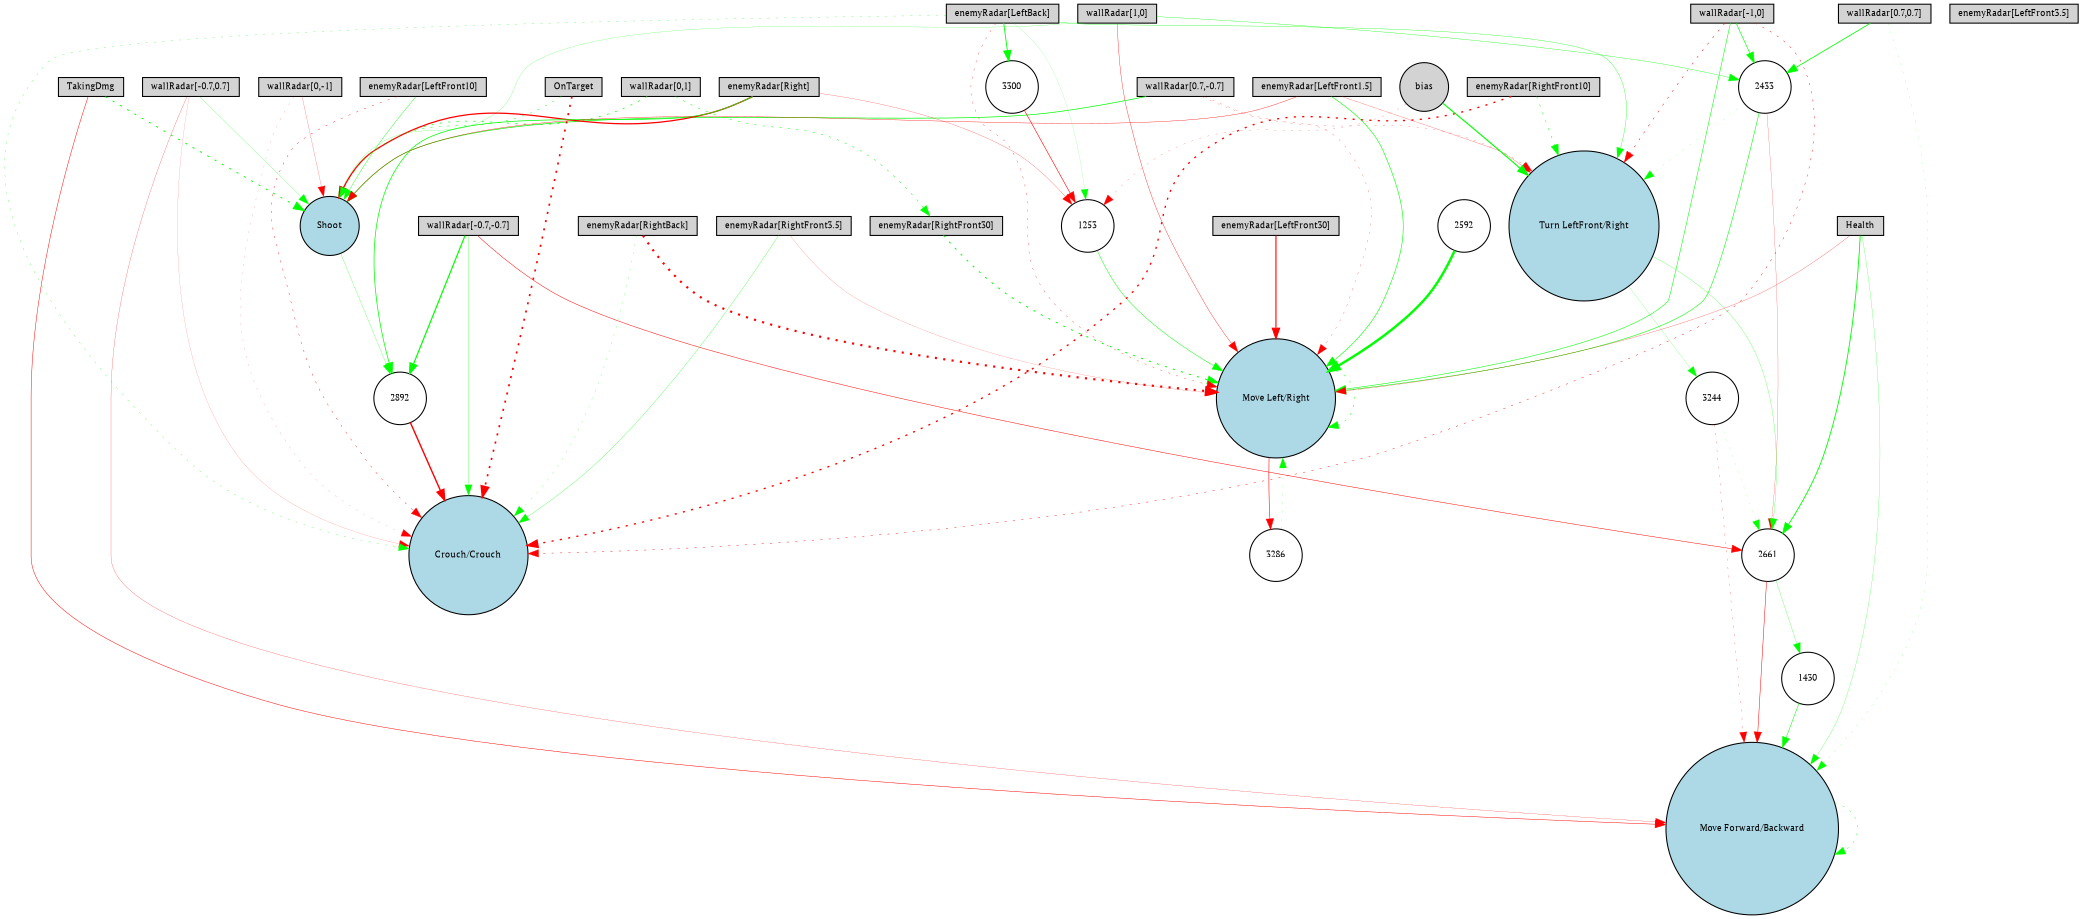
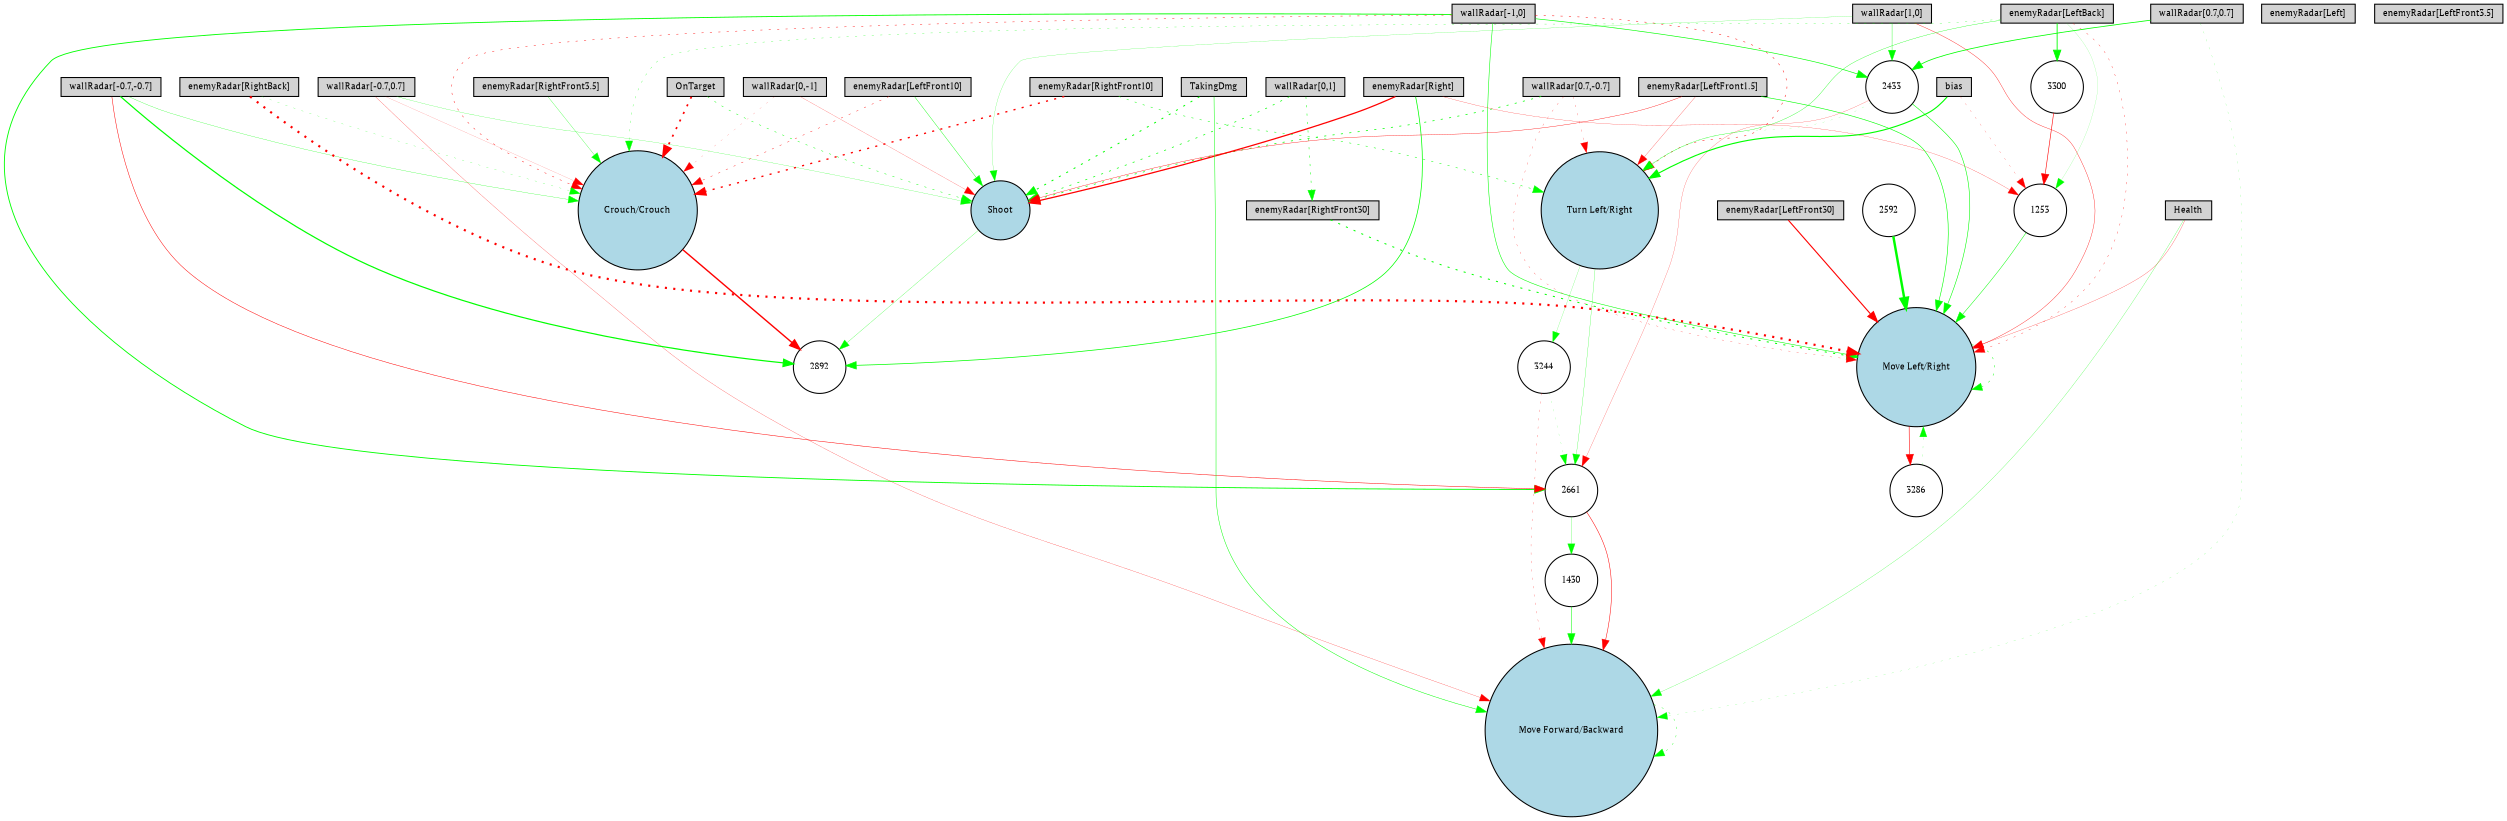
node "enemyRadar[Left]": added
node "bias": shape circle -> box
edge "wallRadar[0.7,-0.7]" -> "Shoot": style solid -> dotted
node "Turn LeftFront/Right": label "Turn LeftFront/Right" -> "Turn Left/Right"
edge "enemyRadar[RightFront3.5]" -> "Move Left/Right": removed
edge "Health" -> "2661": now "wallRadar[-1,0]" -> "2661"
edge "2892" -> "Crouch/Crouch": reversed
edge "TakingDmg" -> "Move Forward/Backward": color red -> green
